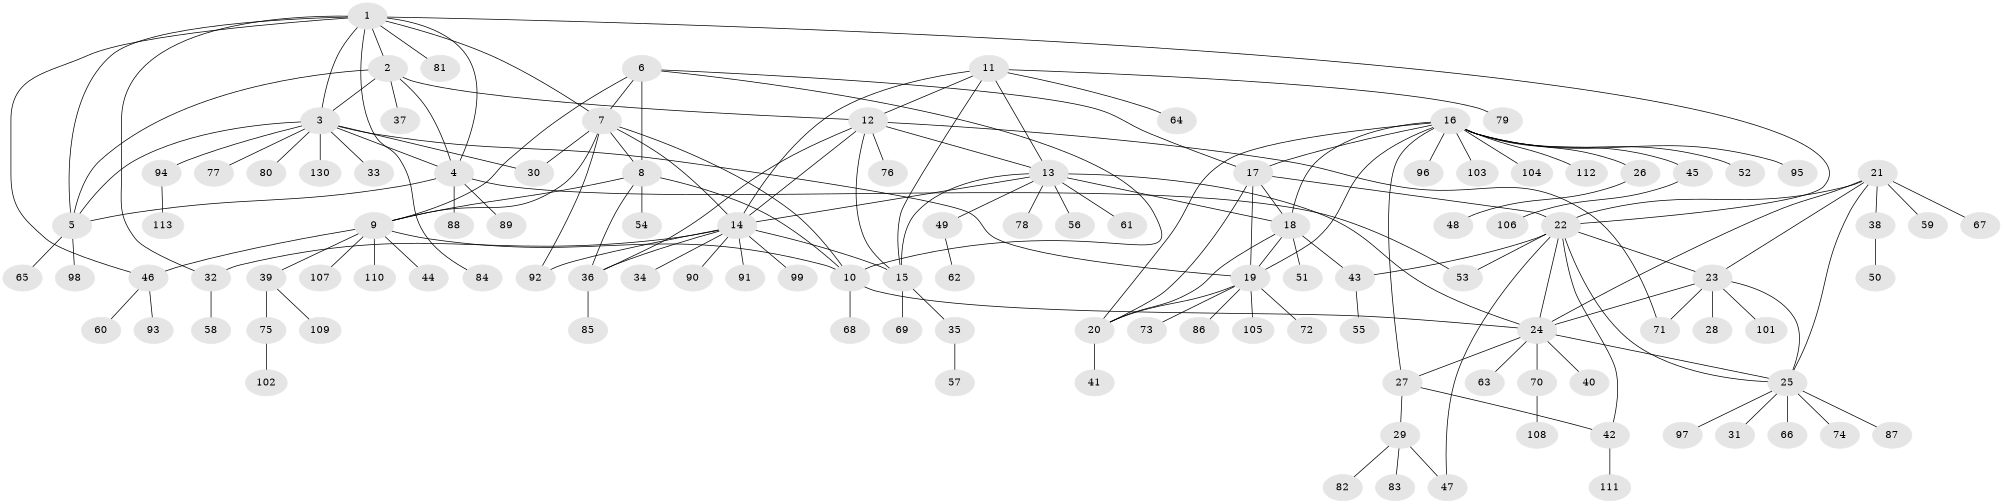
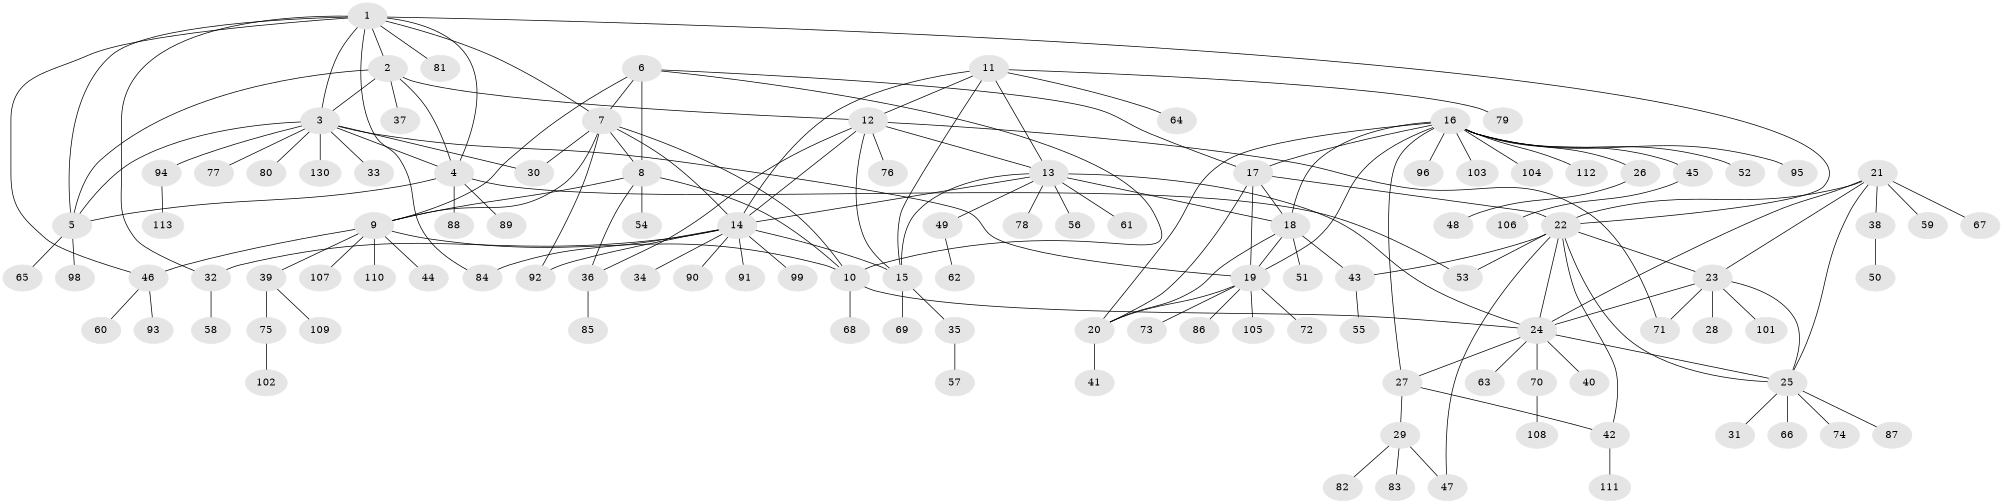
edge "14" -- "36": now "14" -- "84"
node "97": removed
